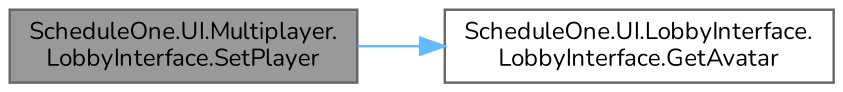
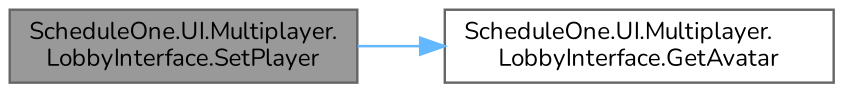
node "ScheduleOne.UI.LobbyInterface. LobbyInterface.GetAvatar": label "ScheduleOne.UI.LobbyInterface. LobbyInterface.GetAvatar" -> "ScheduleOne.UI.Multiplayer. LobbyInterface.GetAvatar"
